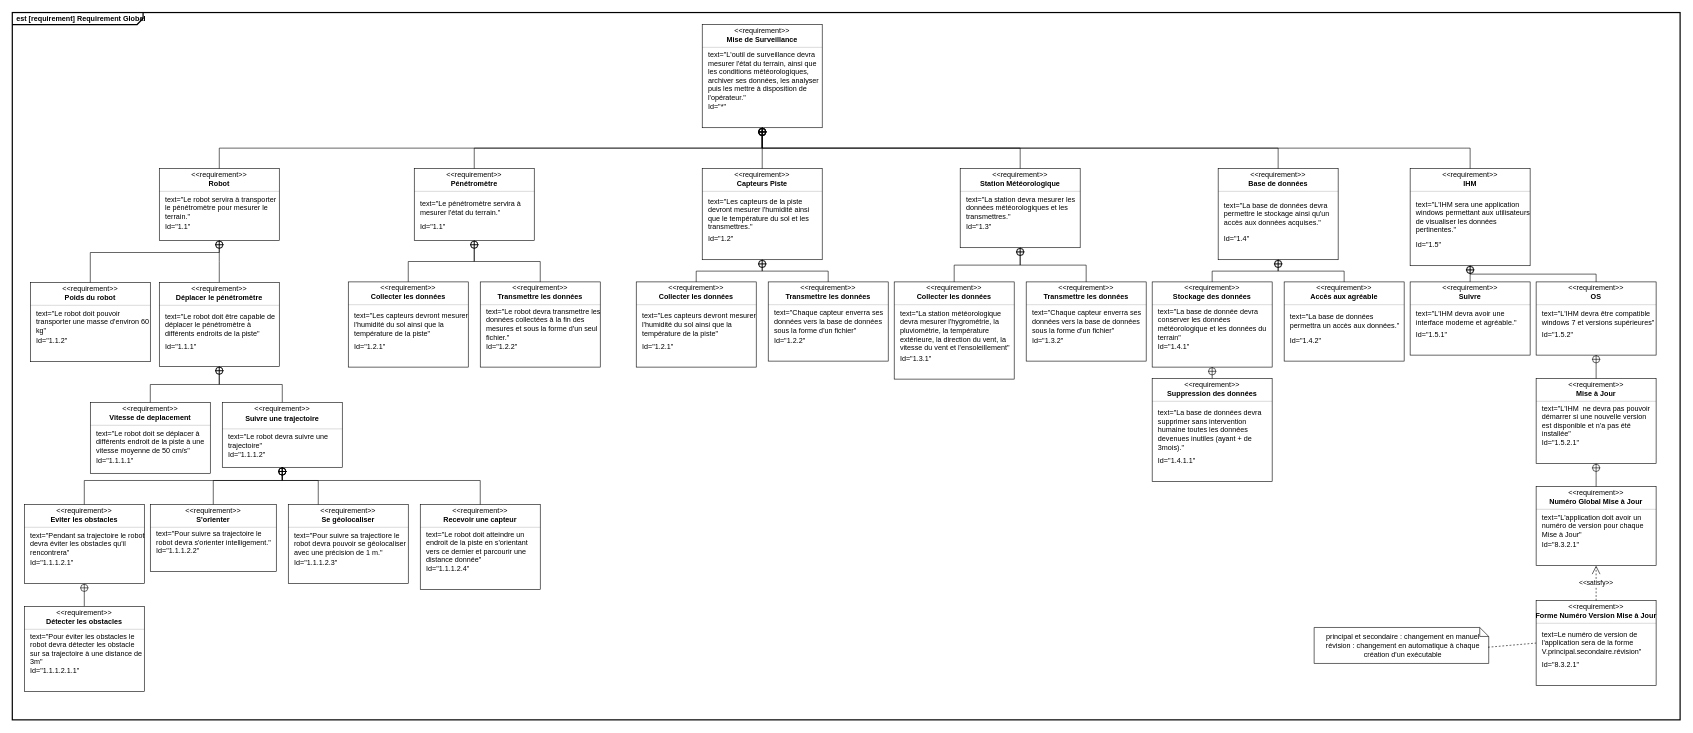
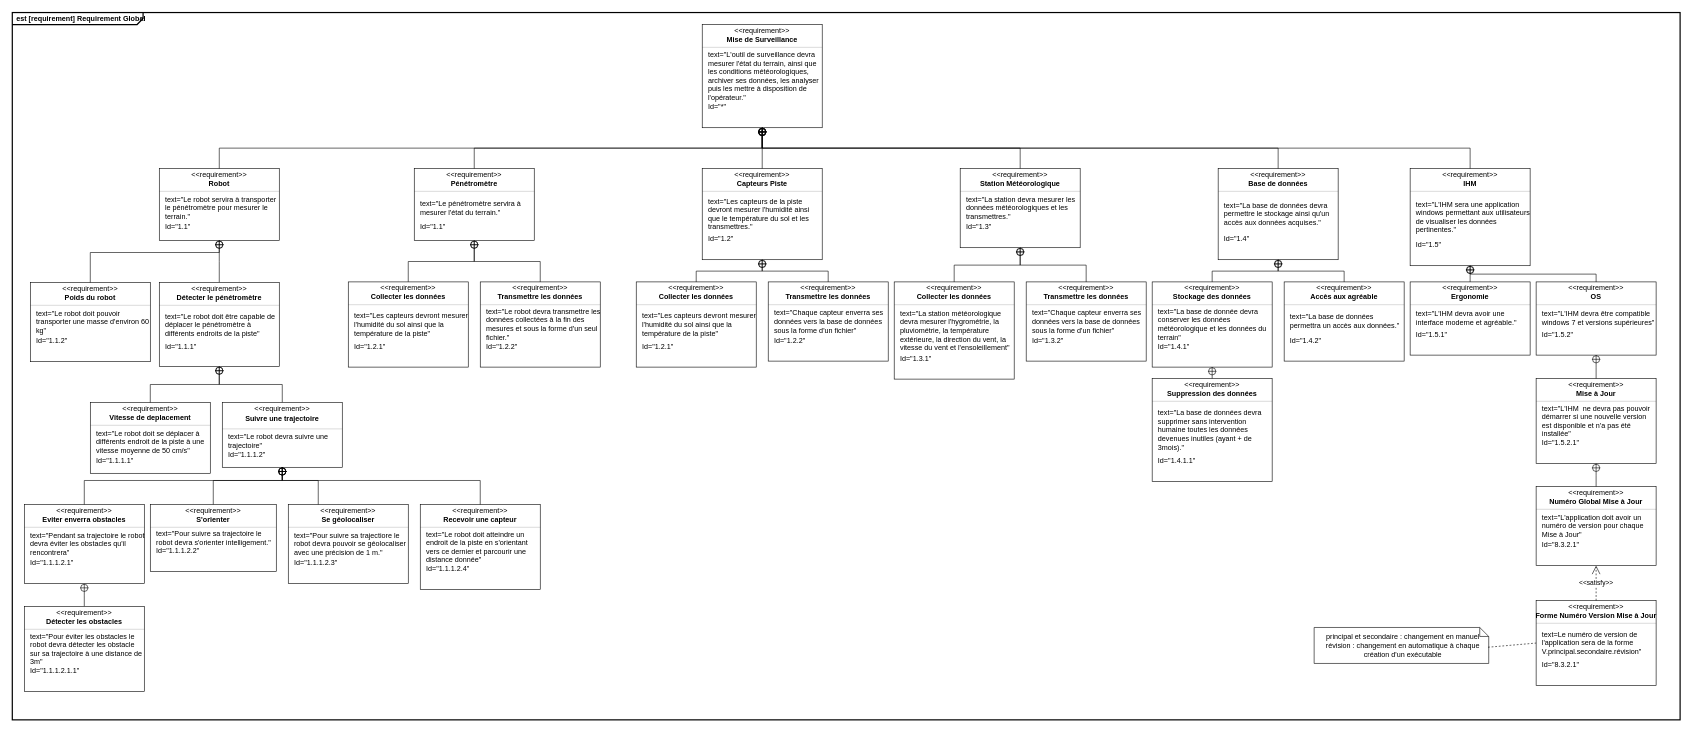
node "Déplacer le pénétromètre": label "Déplacer le pénétromètre" -> "Détecter le pénétromètre"
node "Suivre": label "Suivre" -> "Ergonomie"
node "Eviter les obstacles": label "Eviter les obstacles" -> "Eviter enverra obstacles"
